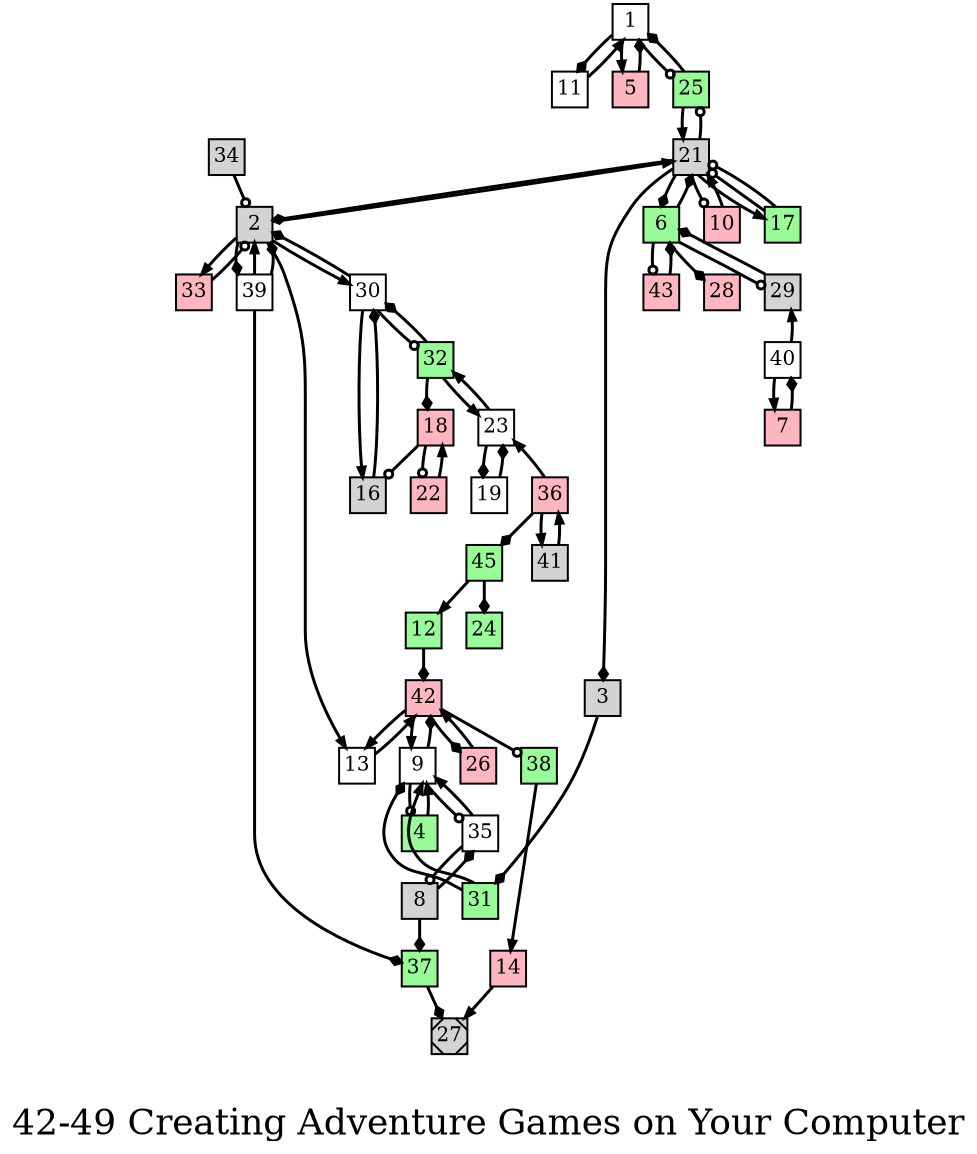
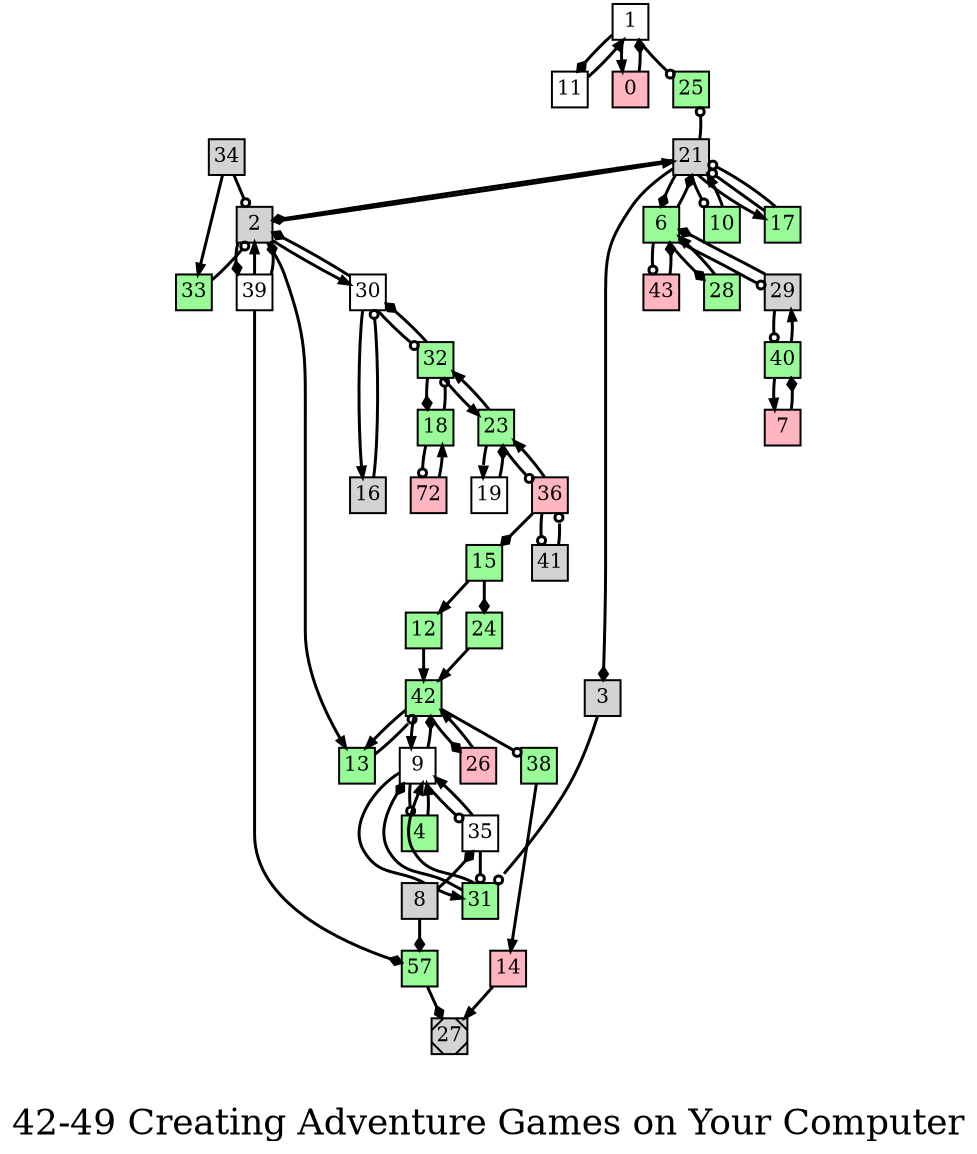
edge "25" -> "1": removed
node "5": label "5" -> "0"
edge "25" -> "21": removed
node "10": fillcolor lightpink -> palegreen
edge "2" -> "33": now "34" -> "33"
edge "28" -> "6": added
node "33": fillcolor lightpink -> palegreen
node "28": fillcolor lightpink -> palegreen
edge "29" -> "40": added
node "40": fillcolor white -> palegreen
edge "16" -> "30": arrowhead diamond -> odot
node "18": fillcolor lightpink -> palegreen
node "23": fillcolor white -> palegreen
edge "23" -> "19": arrowhead diamond -> normal
edge "18" -> "16": now "18" -> "32"
edge "23" -> "36": added
node "22": label "22" -> "72"
edge "36" -> "41": arrowhead normal -> odot
edge "41" -> "36": arrowhead normal -> odot
node "45": label "45" -> "15"
edge "12" -> "42": arrowhead diamond -> normal
edge "24" -> "42": added
node "42": fillcolor lightpink -> palegreen
edge "13" -> "42": arrowhead normal -> odot
node "13": fillcolor white -> palegreen
edge "3" -> "31": arrowhead diamond -> odot
edge "9" -> "31": added
edge "35" -> "8": now "35" -> "31"
node "37": label "37" -> "57"
